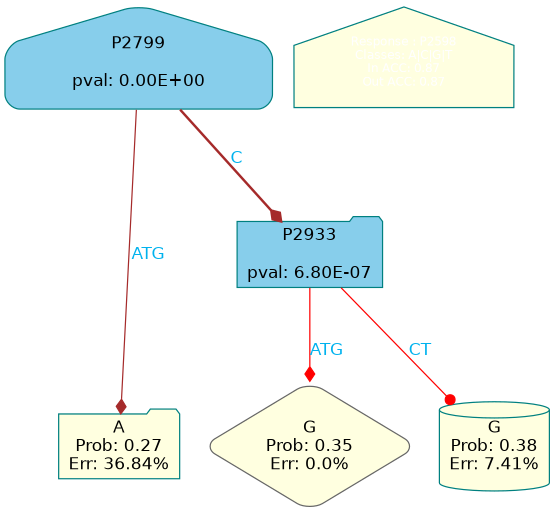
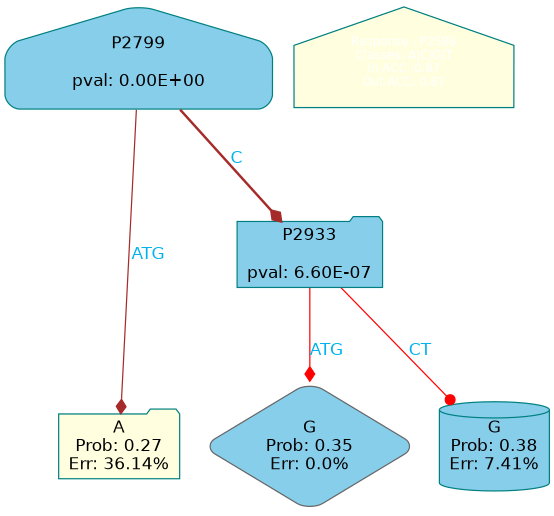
node "P2933 pval: 6.80E-07": label "P2933 pval: 6.80E-07" -> "P2933 pval: 6.60E-07"
node "A Prob: 0.27 Err: 36.84%": label "A Prob: 0.27 Err: 36.84%" -> "A Prob: 0.27 Err: 36.14%"
node "G Prob: 0.35 Err: 0.0%": fillcolor lightyellow -> skyblue
node "G Prob: 0.38 Err: 7.41%": fillcolor lightyellow -> skyblue
